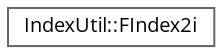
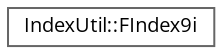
node "IndexUtil::FIndex2i": label "IndexUtil::FIndex2i" -> "IndexUtil::FIndex9i"
